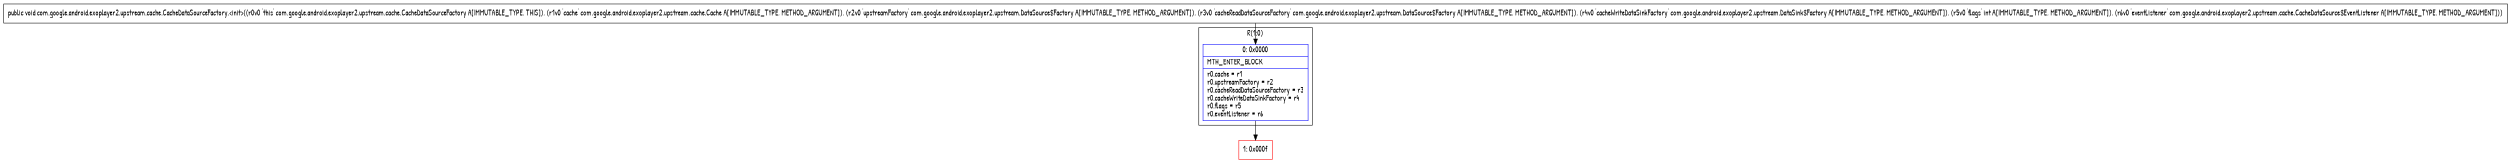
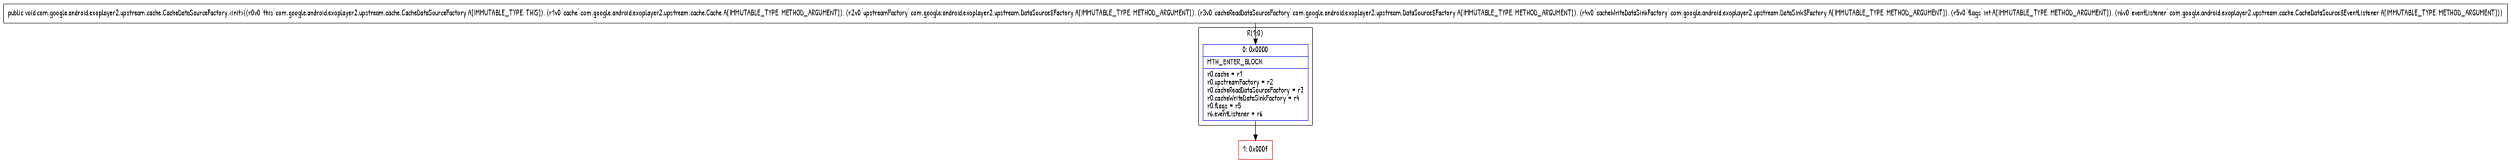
node "0: 0x0000": text "r0.eventListener = r6" -> "r6.eventListener = r6"
